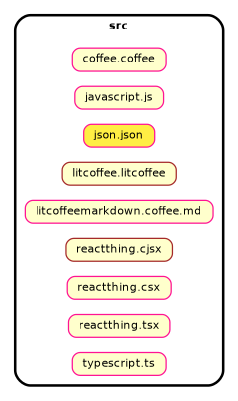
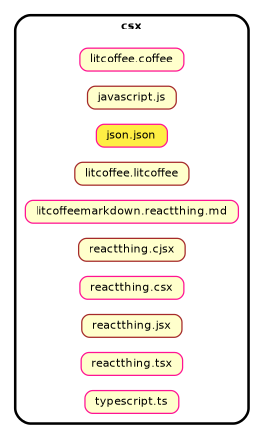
cluster "src": label "src" -> "csx"
node "coffee.coffee": label "coffee.coffee" -> "litcoffee.coffee"
node "javascript.js": color deeppink -> brown
node "litcoffeemarkdown.coffee.md": label "litcoffeemarkdown.coffee.md" -> "litcoffeemarkdown.reactthing.md"
node "reactthing.jsx": added
